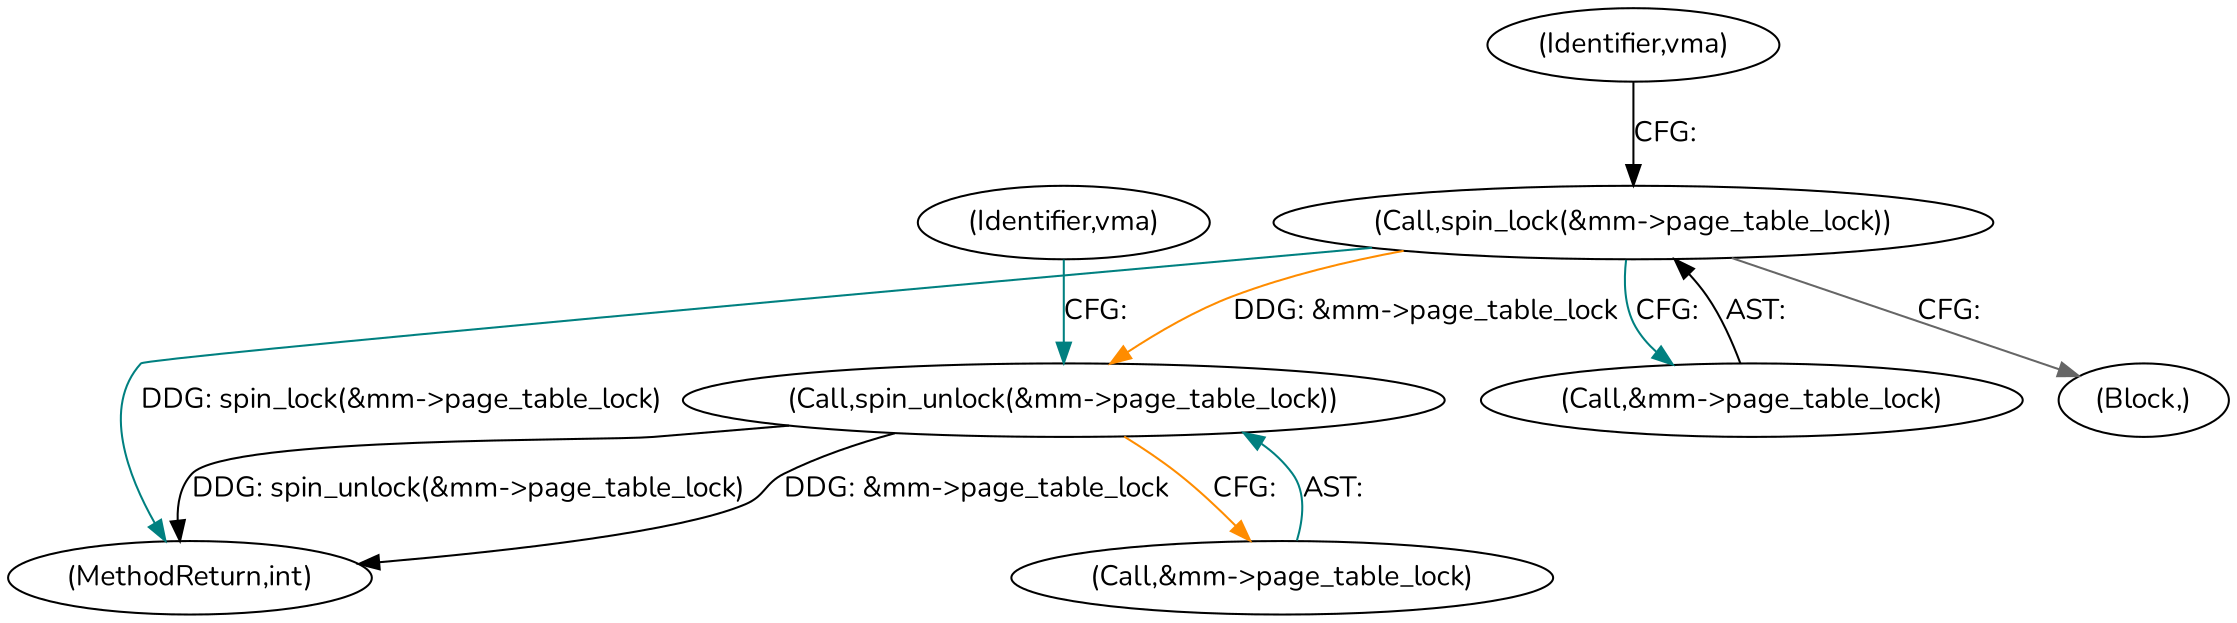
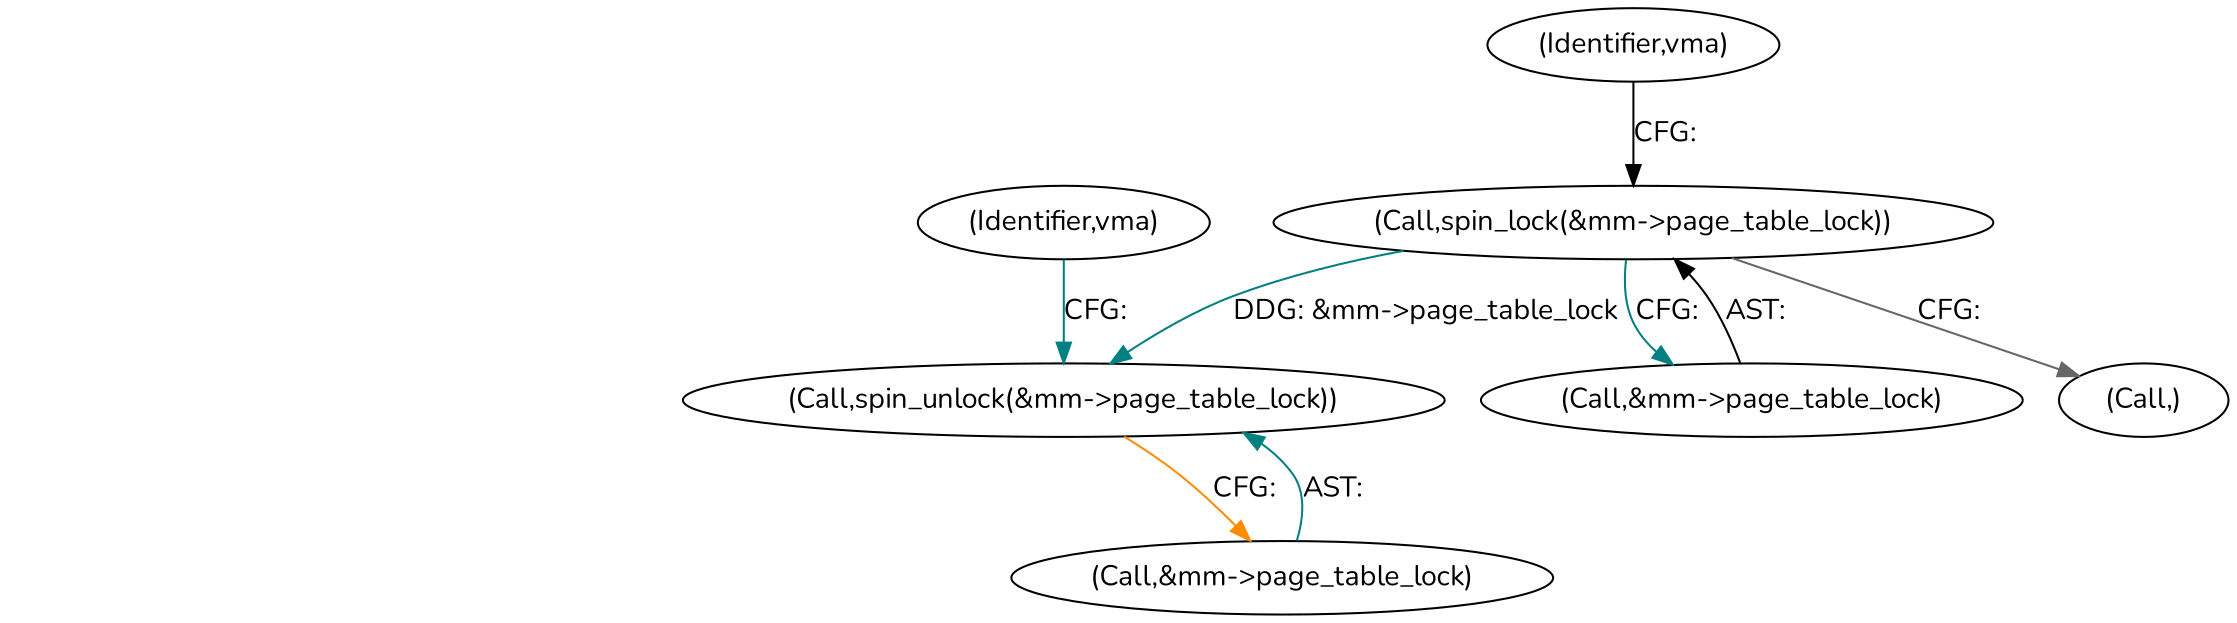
edge "(Call,spin_lock(&mm->page_table_lock))" -> "(Call,spin_unlock(&mm->page_table_lock))": color darkorange -> teal
node "(Block,)": label "(Block,)" -> "(Call,)"
node "(MethodReturn,int)": removed
